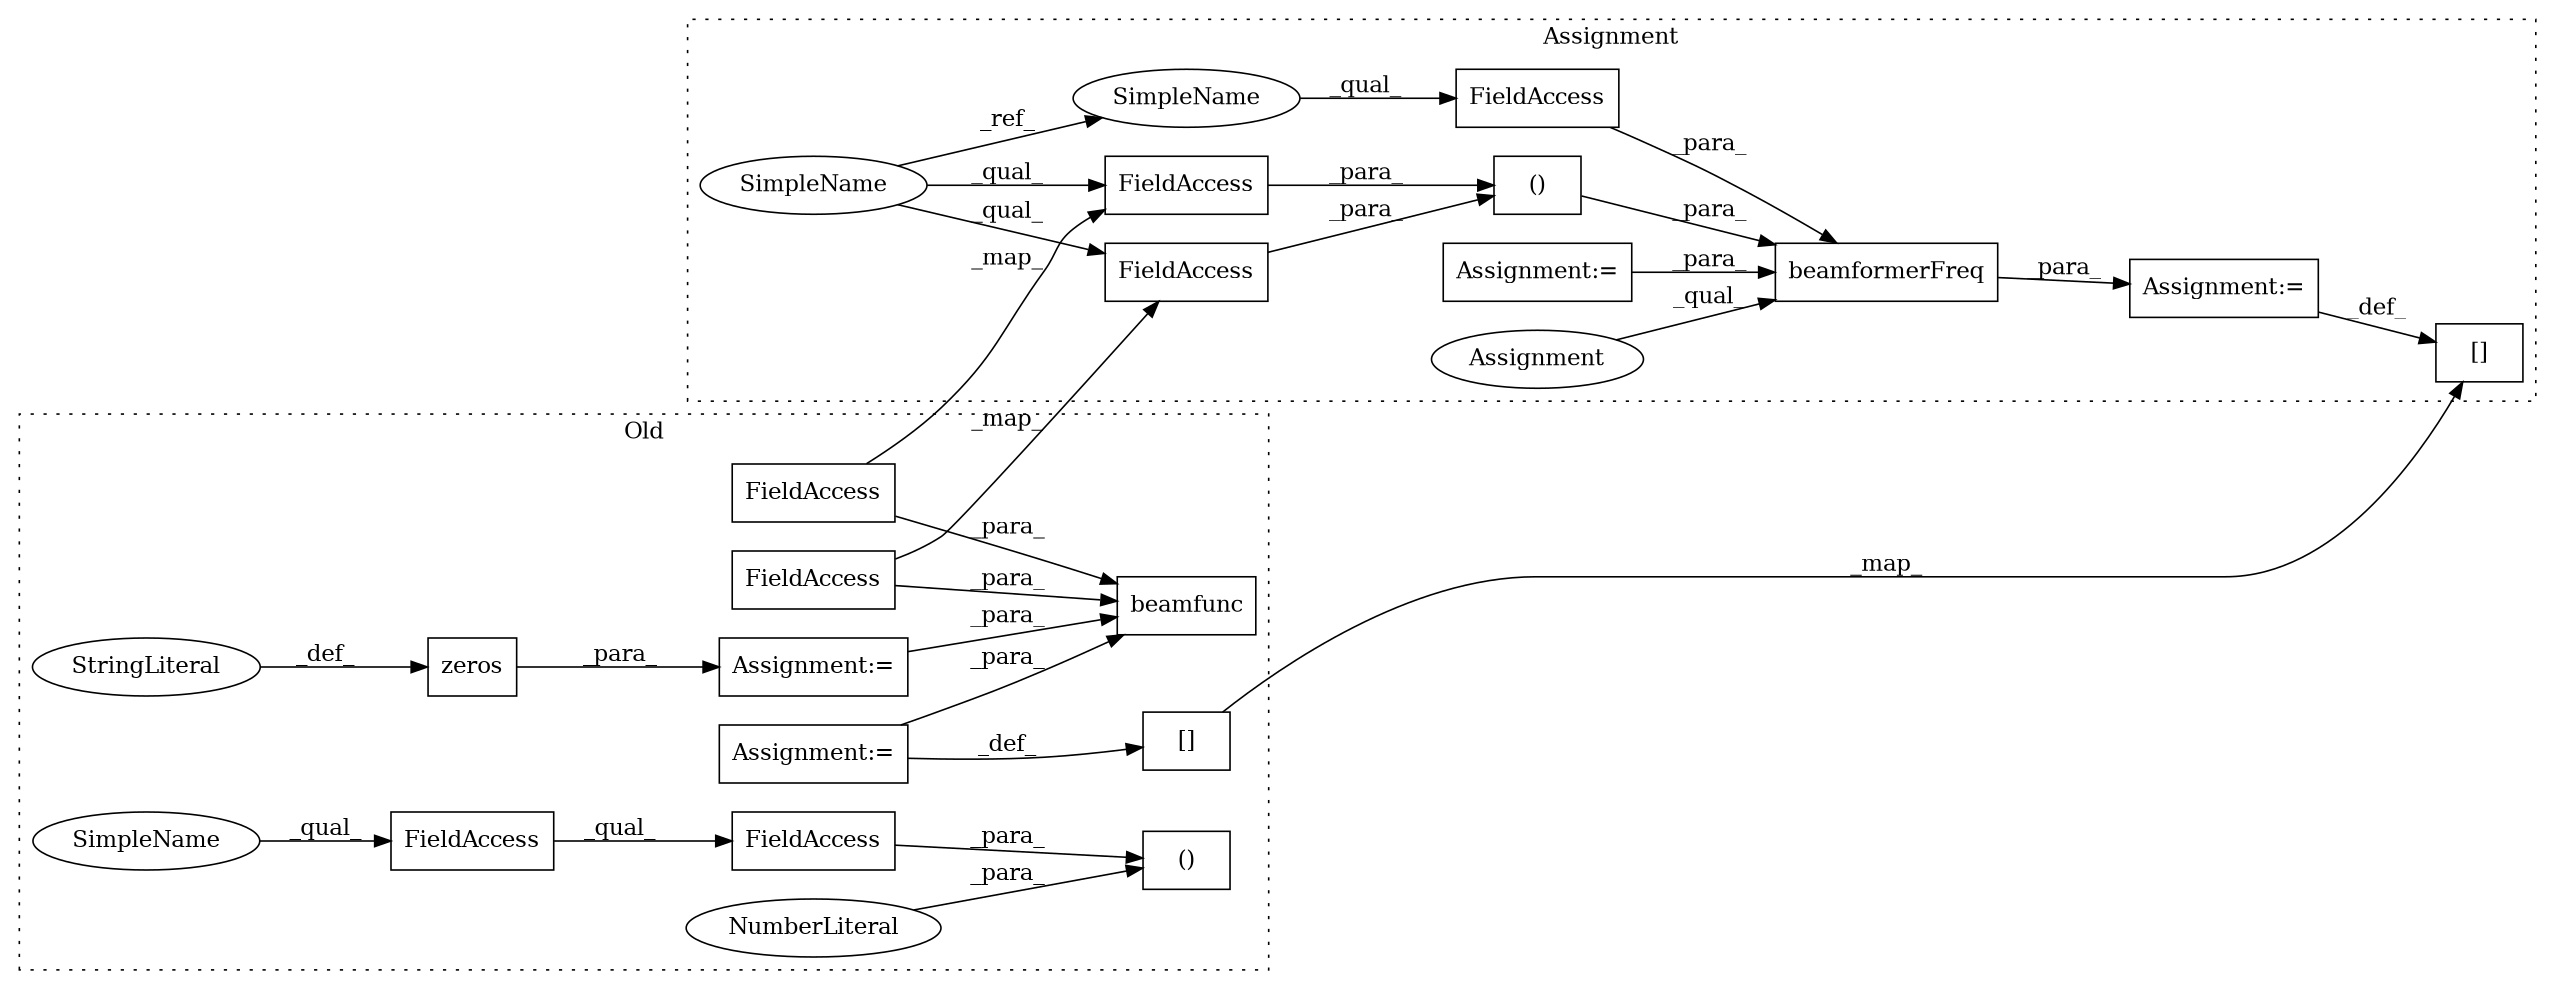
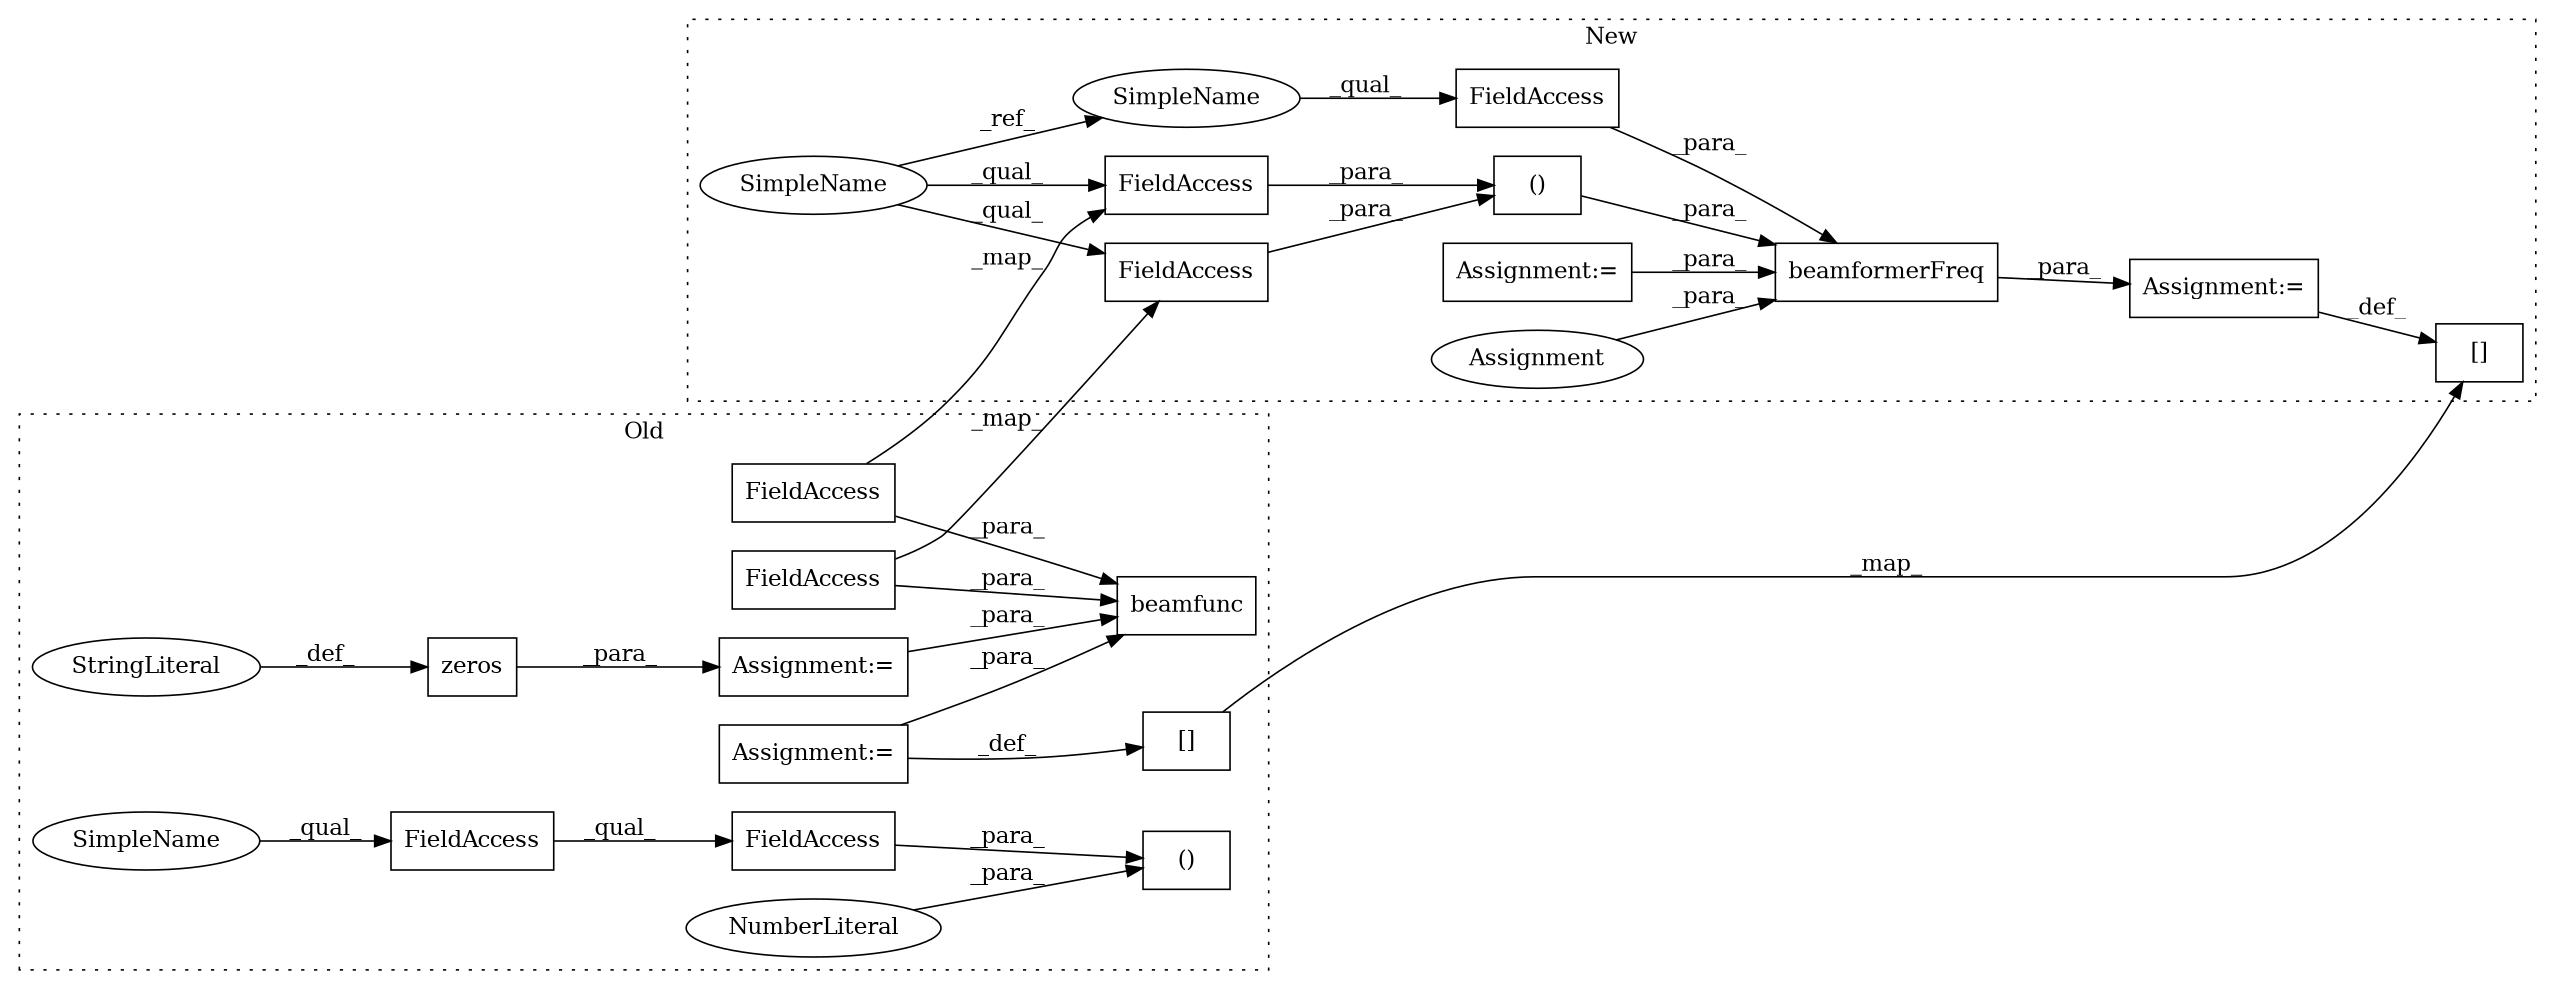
cluster "Assignment": label "Assignment" -> "New"
edge "Assignment" -> "beamformerFreq": label "_qual_" -> "_para_"
